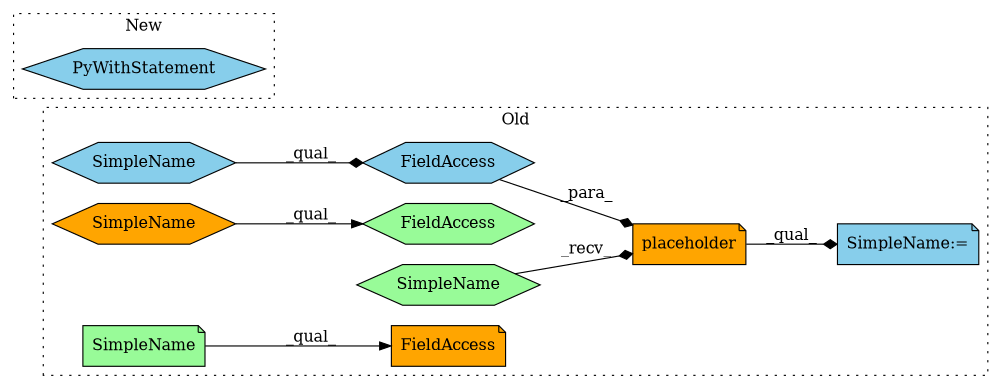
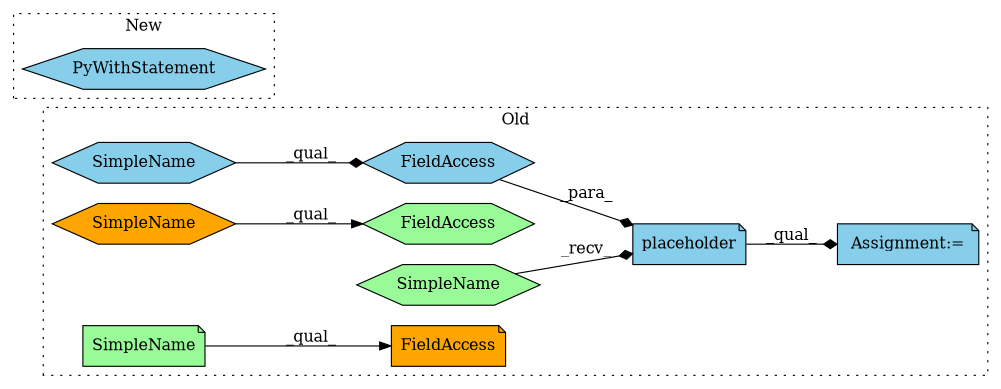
node "placeholder": fillcolor orange -> skyblue
node "SimpleName:=": label "SimpleName:=" -> "Assignment:="
